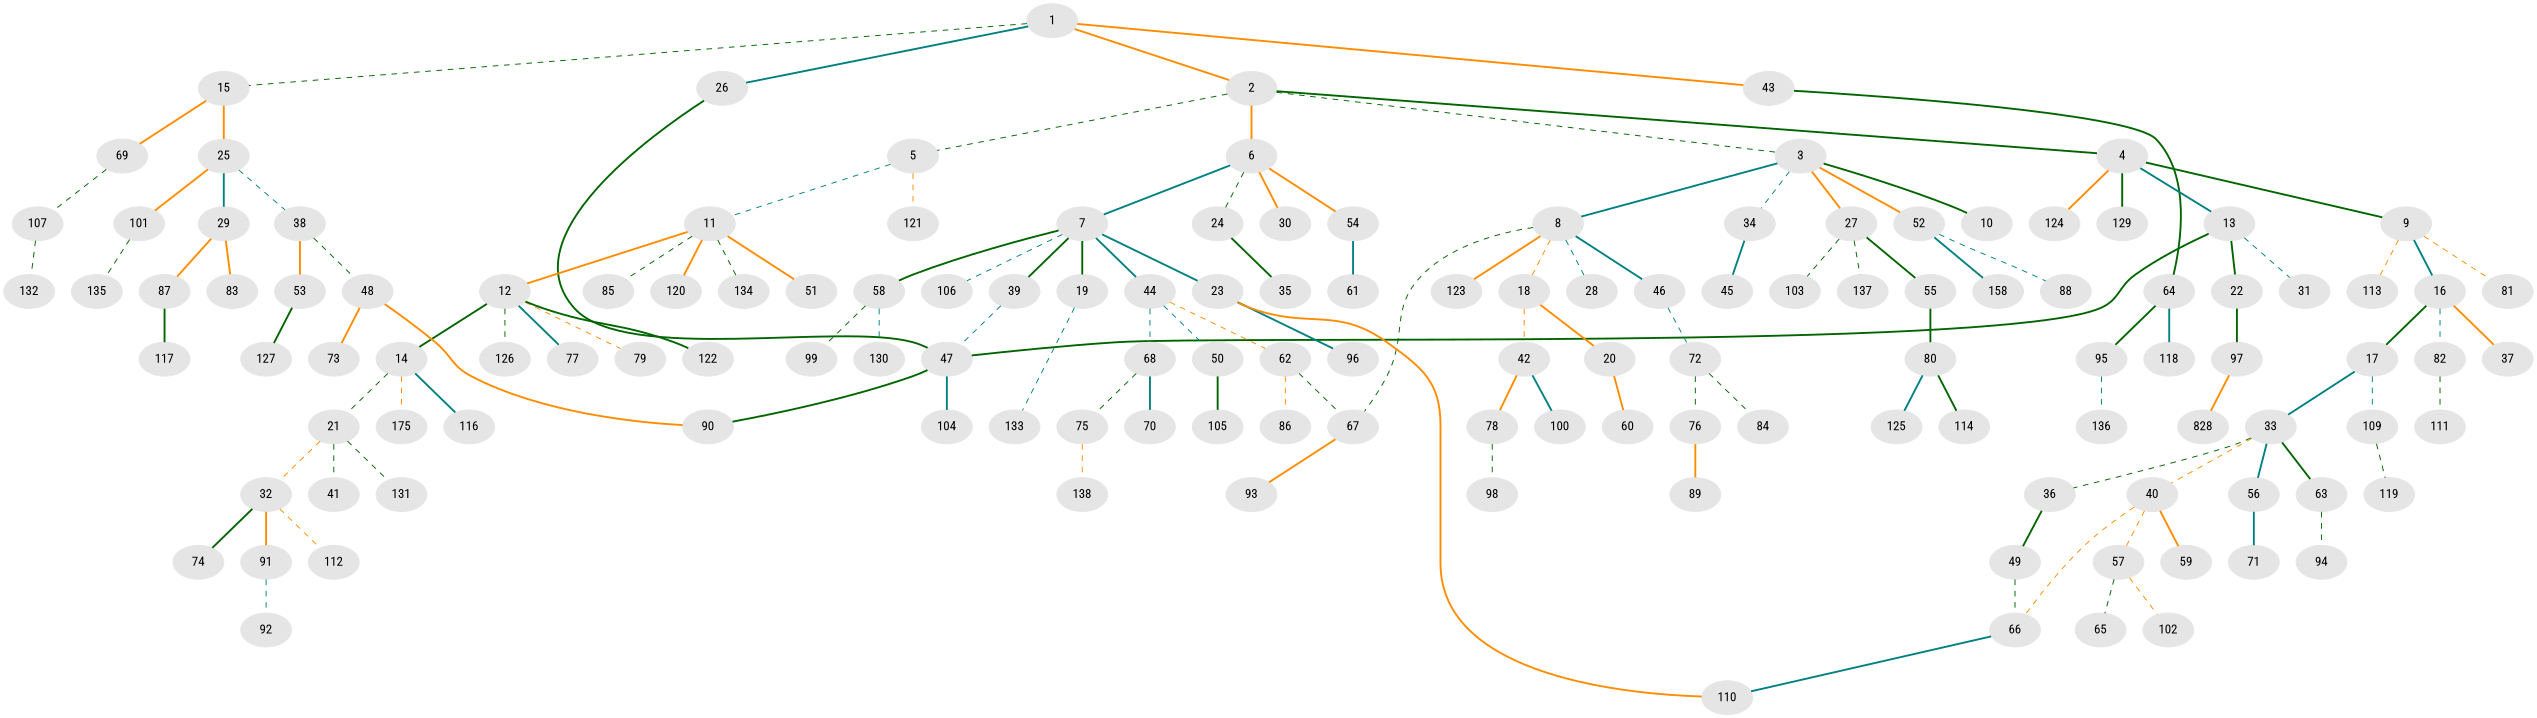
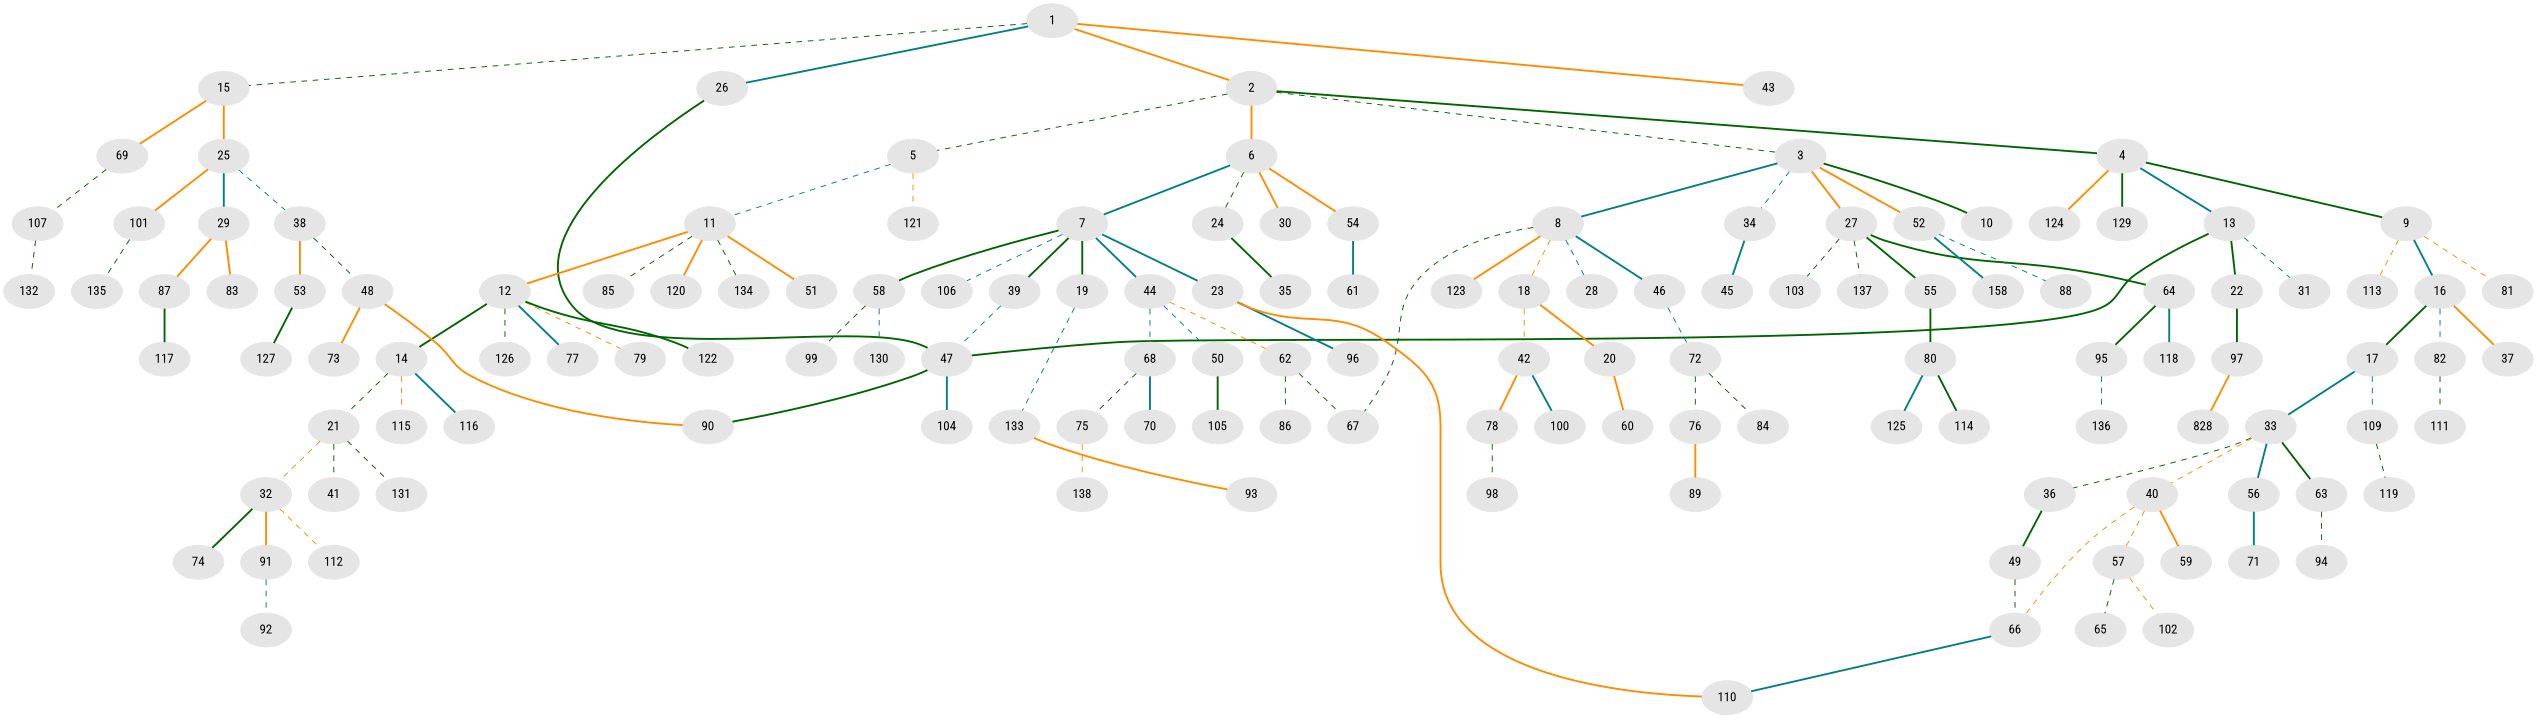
edge "43" -- "64": now "27" -- "64"
edge "62" -- "86": color darkorange -> darkgreen
node "175": label "175" -> "115"
edge "67" -- "93": now "133" -- "93"
